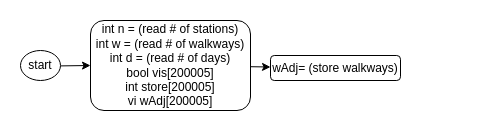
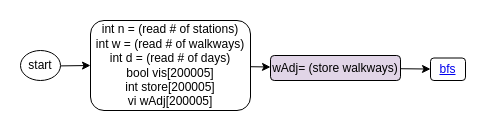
node "wAdj= (store walkways)": fillcolor #ffffff -> #e1d5e7
edge "wAdj= (store walkways)" -> "bfs": added
node "bfs": added
